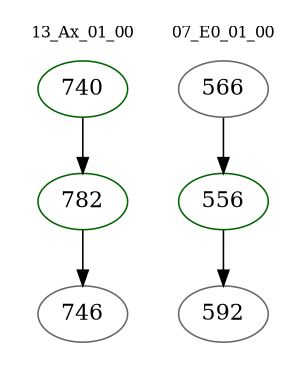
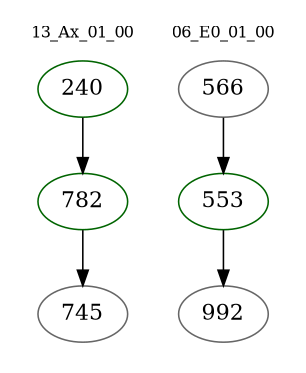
cluster "07_E0_01_00": label "07_E0_01_00" -> "06_E0_01_00"
node "740": label "740" -> "240"
node "556": label "556" -> "553"
node "746": label "746" -> "745"
node "592": label "592" -> "992"
